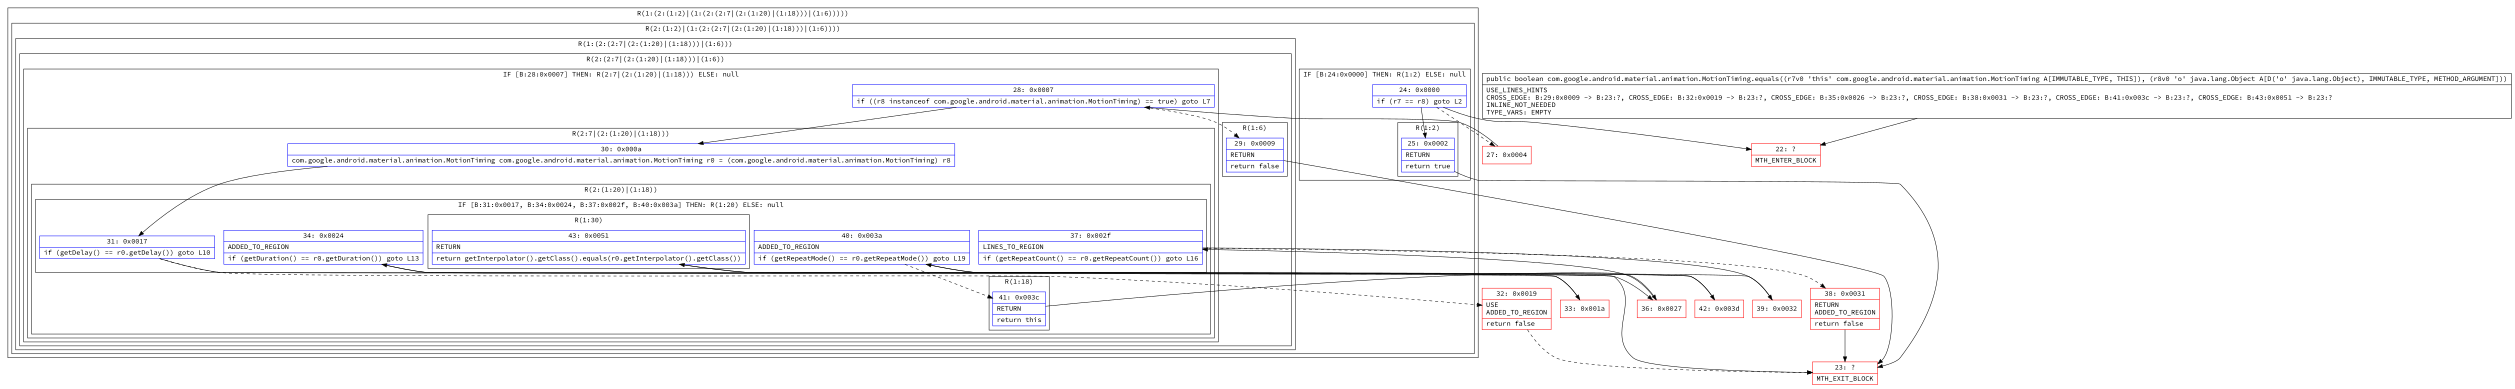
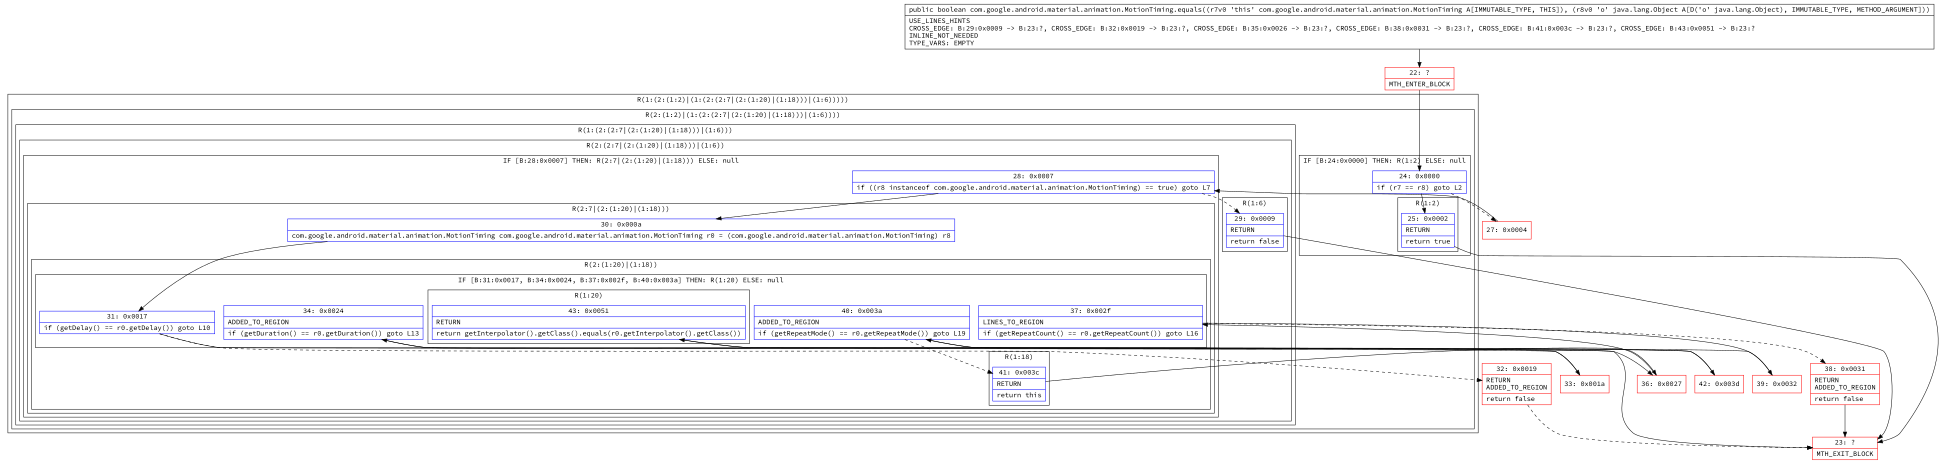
edge "24: 0x0000" -> "22: ?": reversed
cluster "R(1:30)": label "R(1:30)" -> "R(1:20)"
node "32: 0x0019": text "USE" -> "RETURN"
